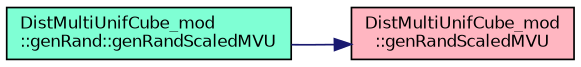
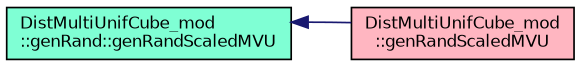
edge "DistMultiUnifCube_mod ::genRand::genRandScaledMVU" -> "DistMultiUnifCube_mod ::genRandScaledMVU": reversed
